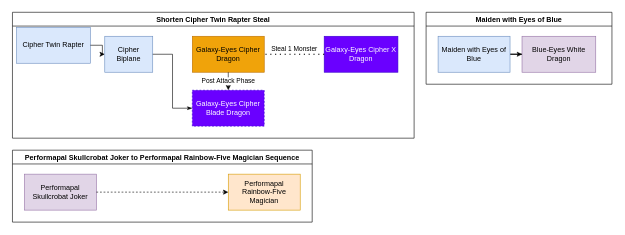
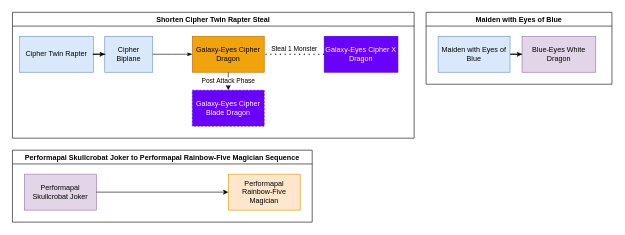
node "Cipher Twin Rapter": moved (53, 45) -> (56, 54)
edge "Cipher Biplane" -> "Galaxy-Eyes Cipher Blade Dragon": now "Cipher Biplane" -> "Galaxy-Eyes Cipher Dragon"
edge "Performapal Skullcrobat Joker" -> "Performapal Rainbow-Five Magician": style dashed -> solid
